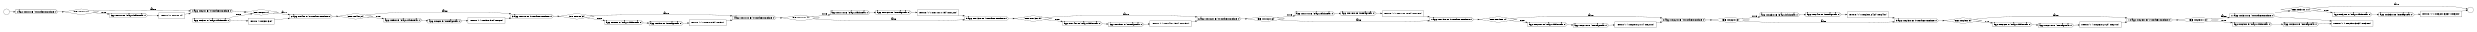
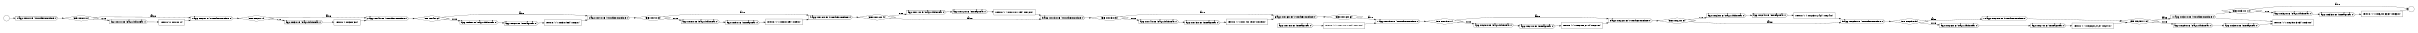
node "app __x17__ = (DayWithinYear t)": removed
edge "app __x3__ = (DayWithinYear t)" -> "(== __x2__ 1i)": reversed
edge "return (- (- __x26__ 272i) __x27__)" -> "10:app __x28__ = (MonthFromTime t)": now "return (- (- __x26__ 272i) __x27__)" -> "(== __x28__ 10i)"
